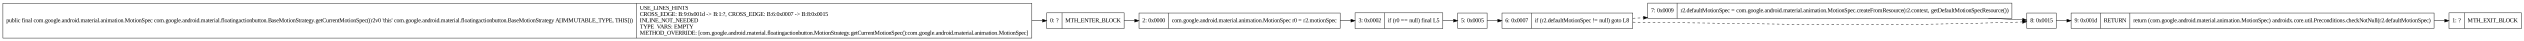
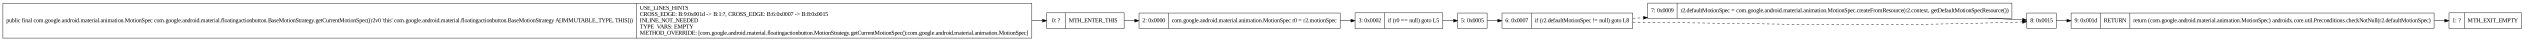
node "0: ?": text "MTH_ENTER_BLOCK" -> "MTH_ENTER_THIS"
node "3: 0x0002": text "if (r0 == null) final L5" -> "if (r0 == null) goto L5"
node "1: ?": text "MTH_EXIT_BLOCK" -> "MTH_EXIT_EMPTY"
